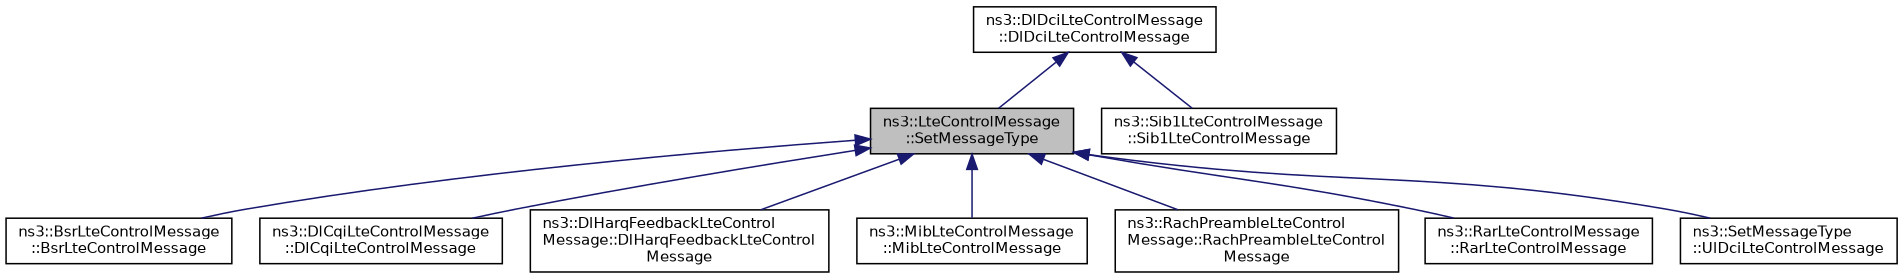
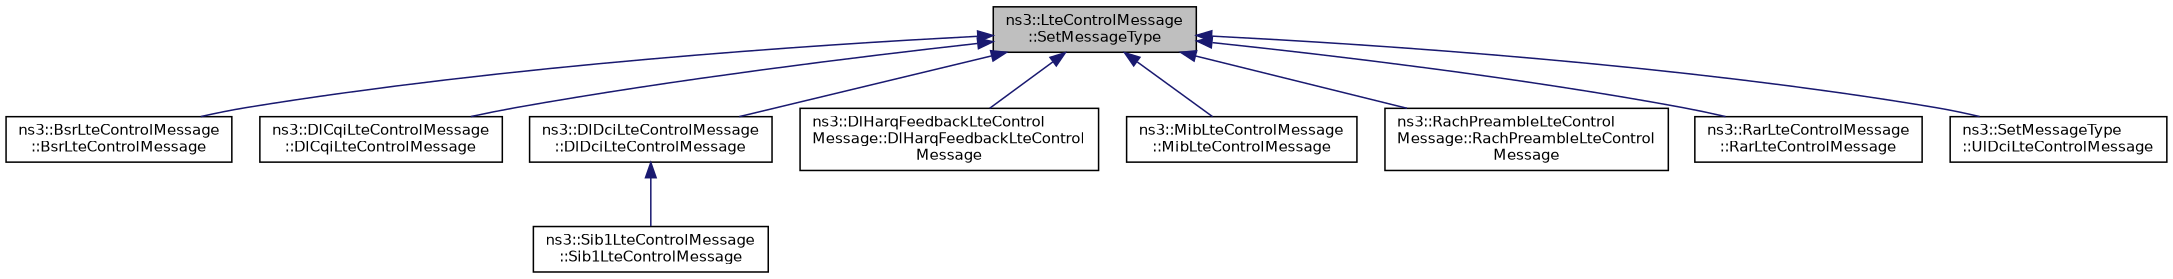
edge "ns3::LteControlMessage ::SetMessageType" -> "ns3::DlDciLteControlMessage ::DlDciLteControlMessage": reversed
